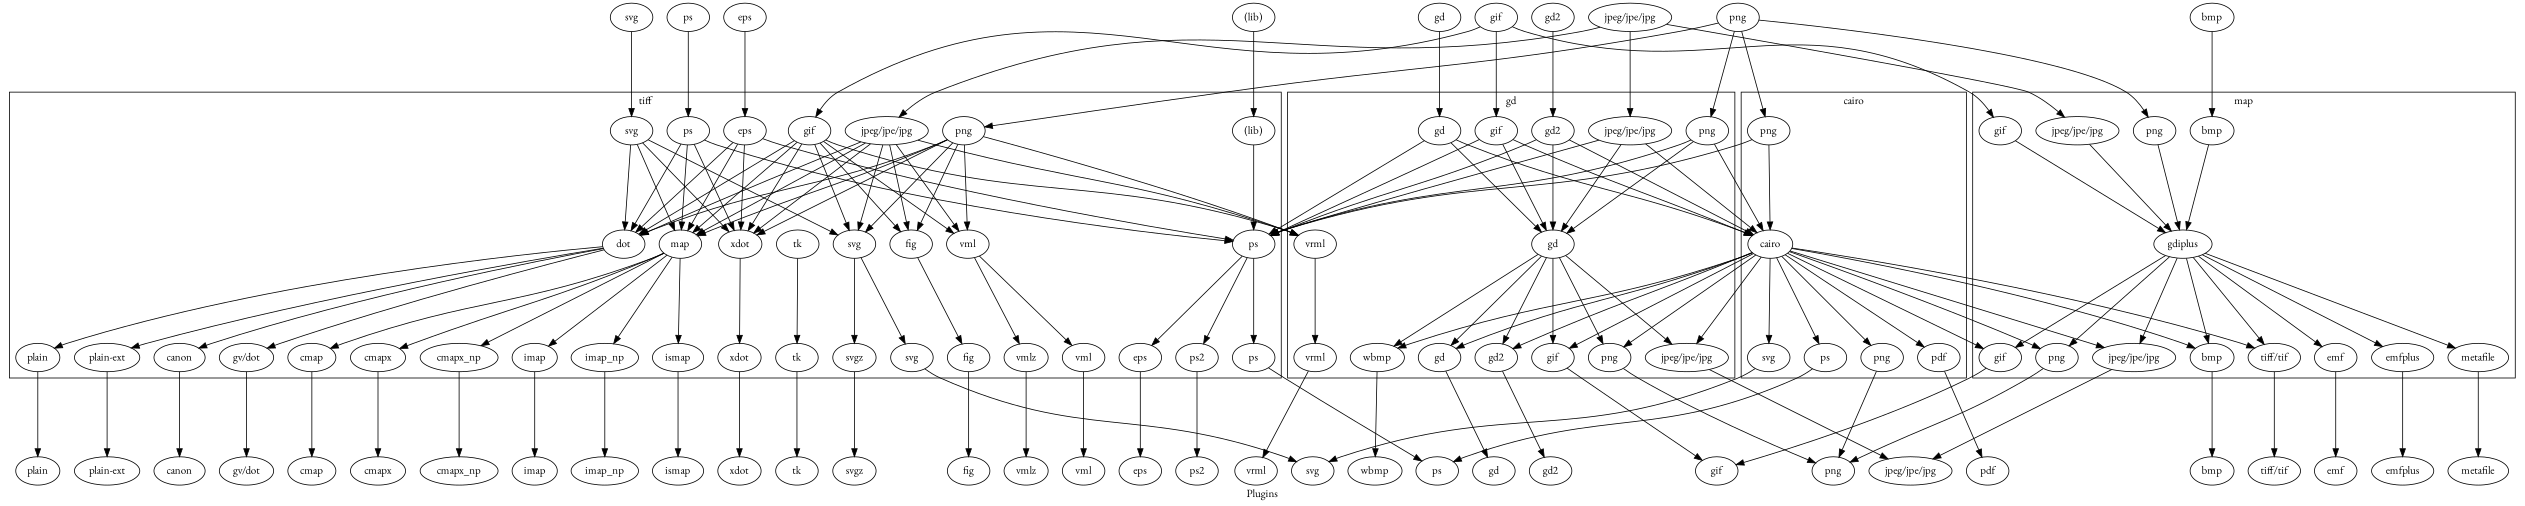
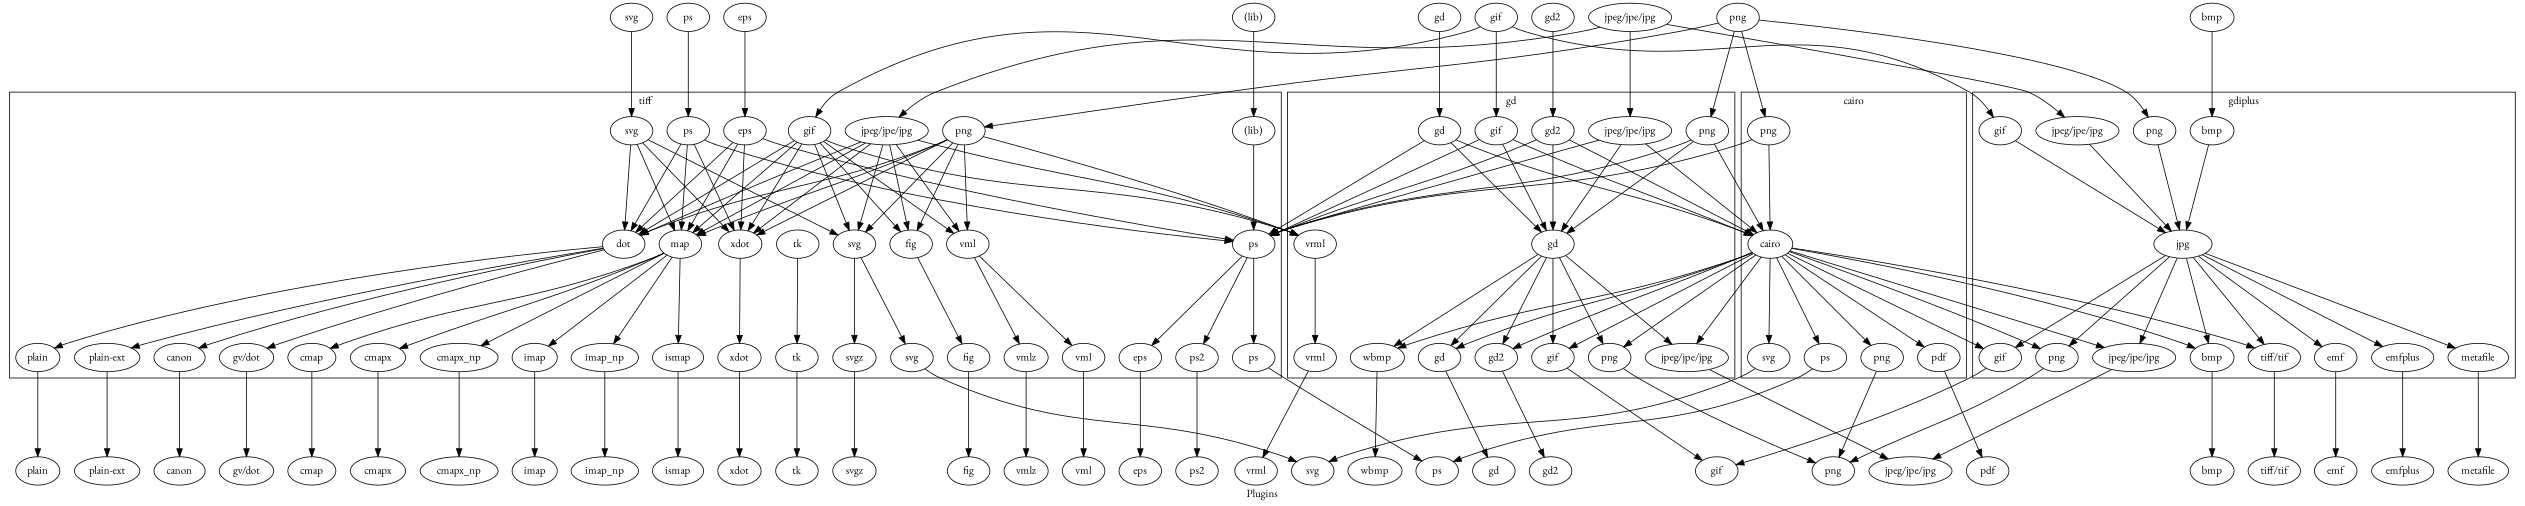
cluster "map": label "map" -> "gdiplus"
node "gdiplus": label "gdiplus" -> "jpg"
